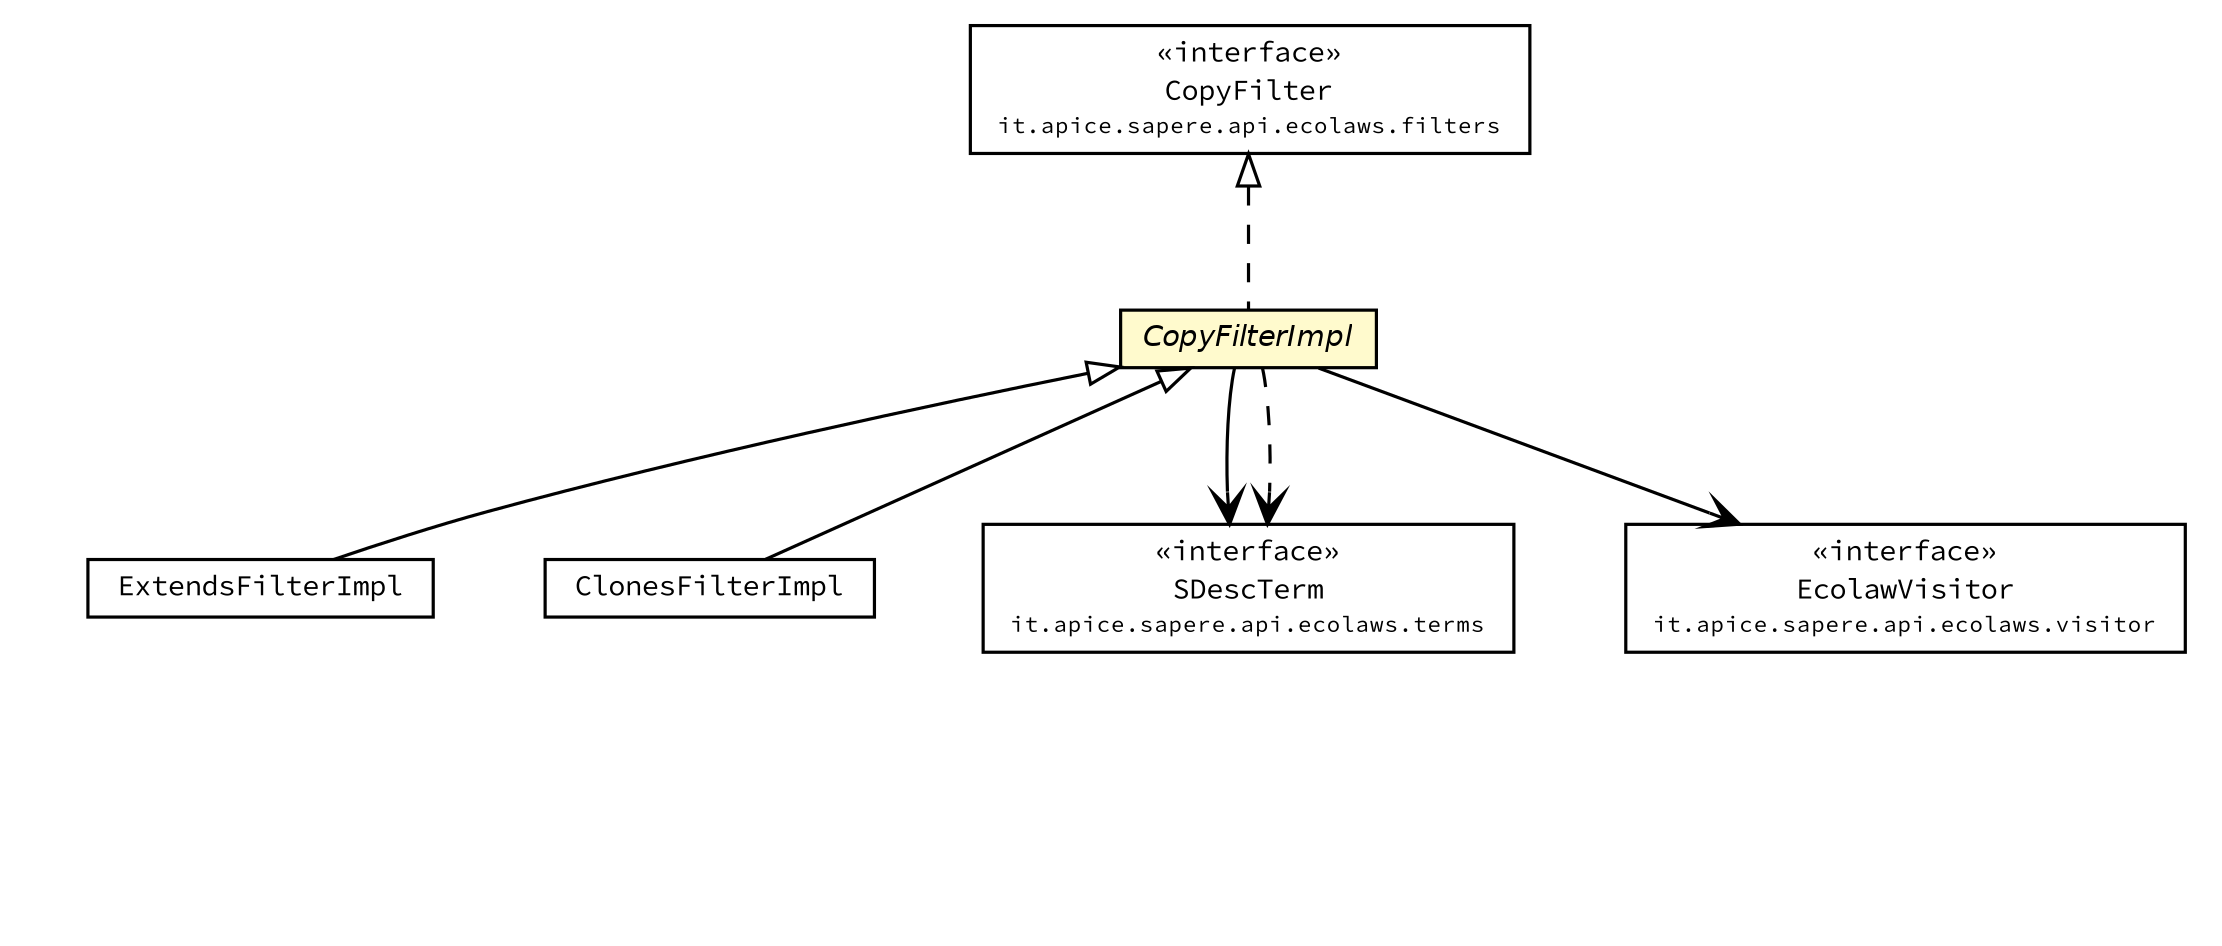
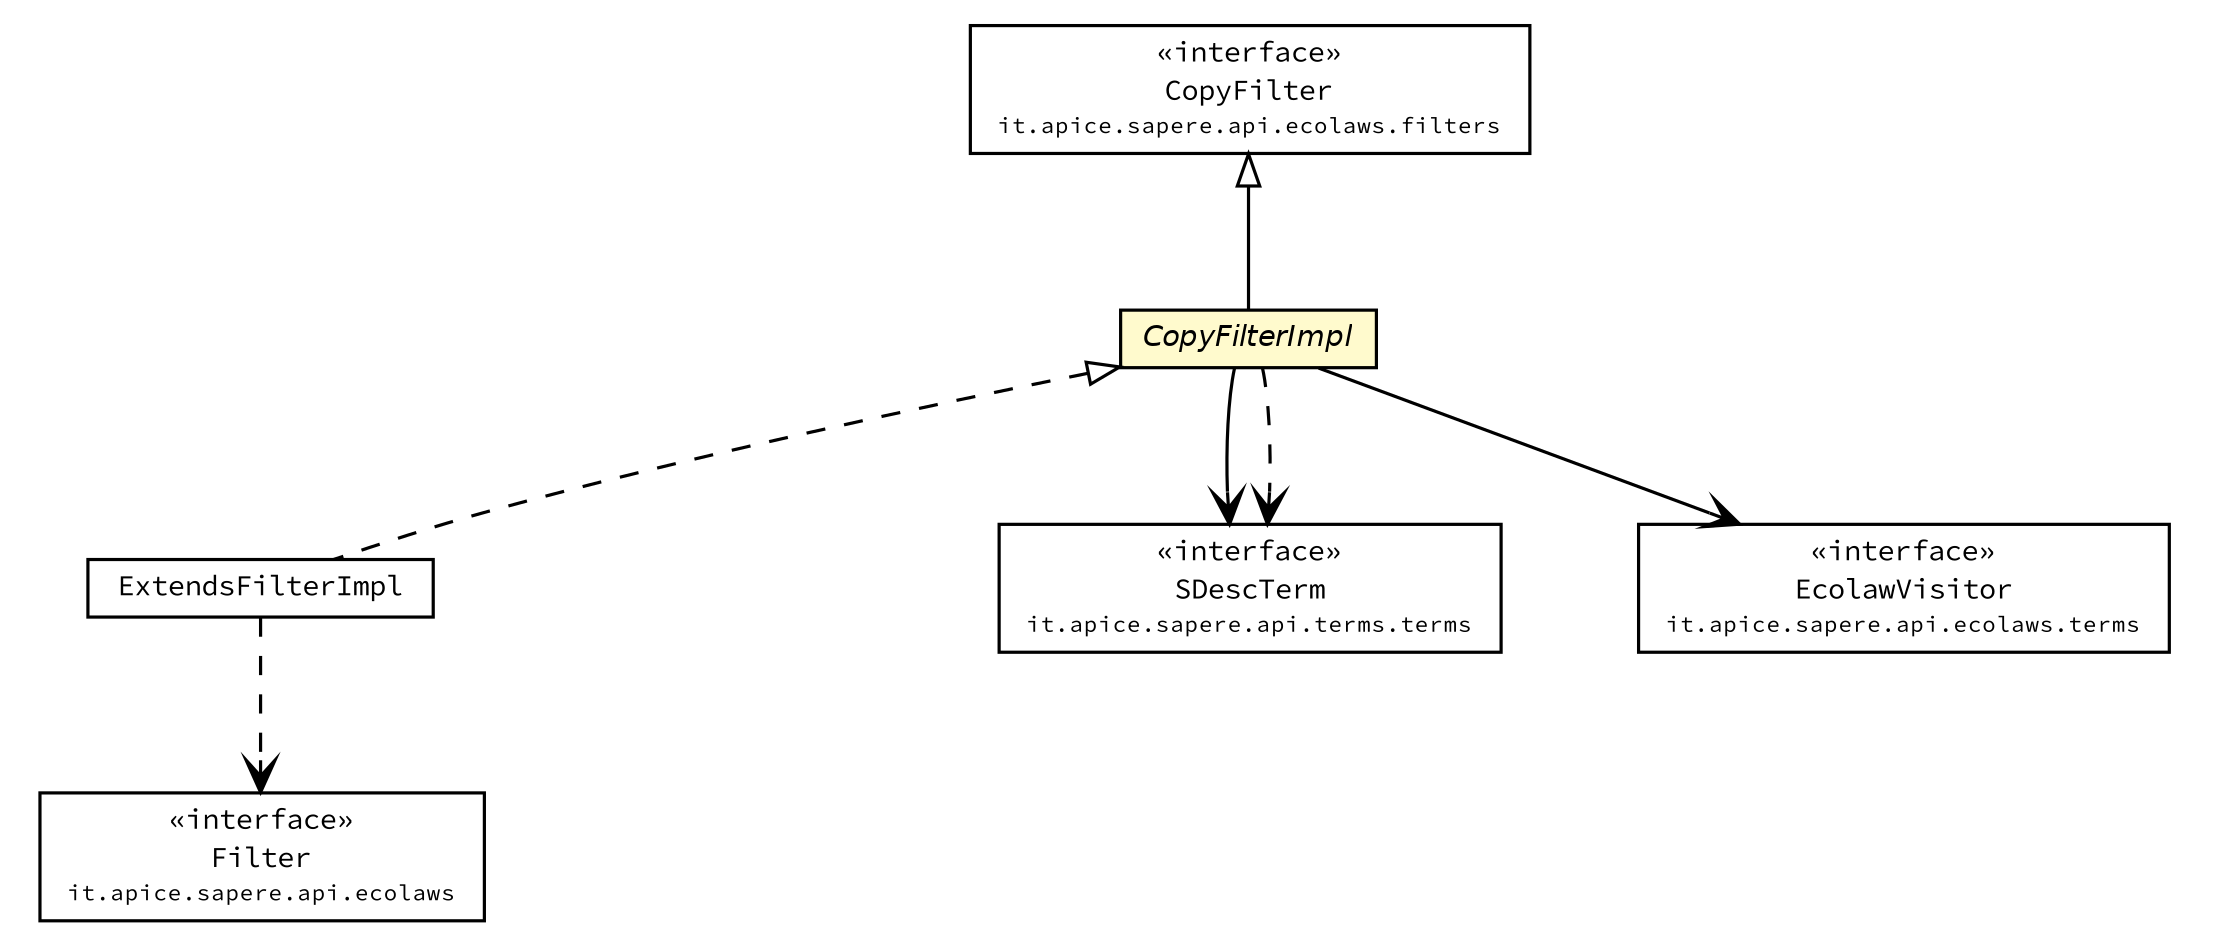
edge "CopyFilterImpl" -> "CopyFilter": style dashed -> solid
edge "ExtendsFilterImpl" -> "CopyFilterImpl": style solid -> dashed
node "ClonesFilterImpl": removed
node "SDescTerm": text "it.apice.sapere.api.ecolaws.terms" -> "it.apice.sapere.api.terms.terms"
node "EcolawVisitor": text "it.apice.sapere.api.ecolaws.visitor" -> "it.apice.sapere.api.ecolaws.terms"
node "Filter": added
